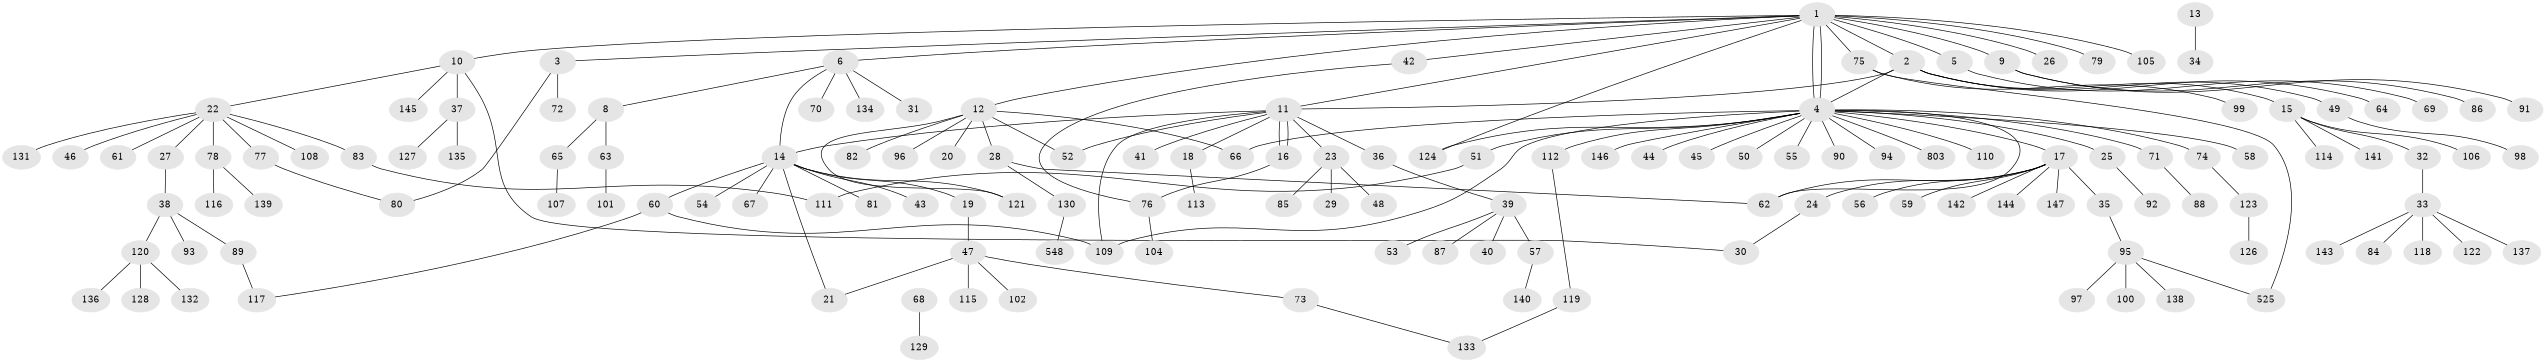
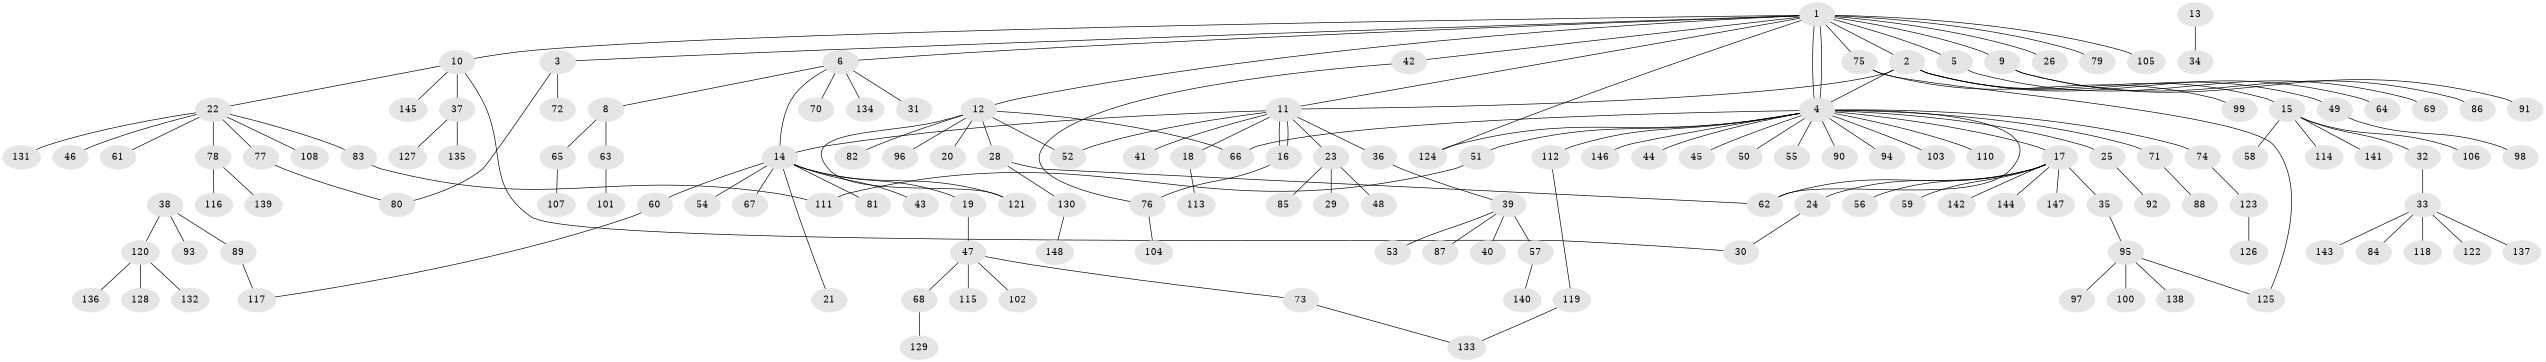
edge "4" -- "58": now "15" -- "58"
node "27": removed
node "803": label "803" -> "103"
node "548": label "548" -> "148"
node "109": removed
edge "47" -- "21": now "47" -- "68"
node "525": label "525" -> "125"
